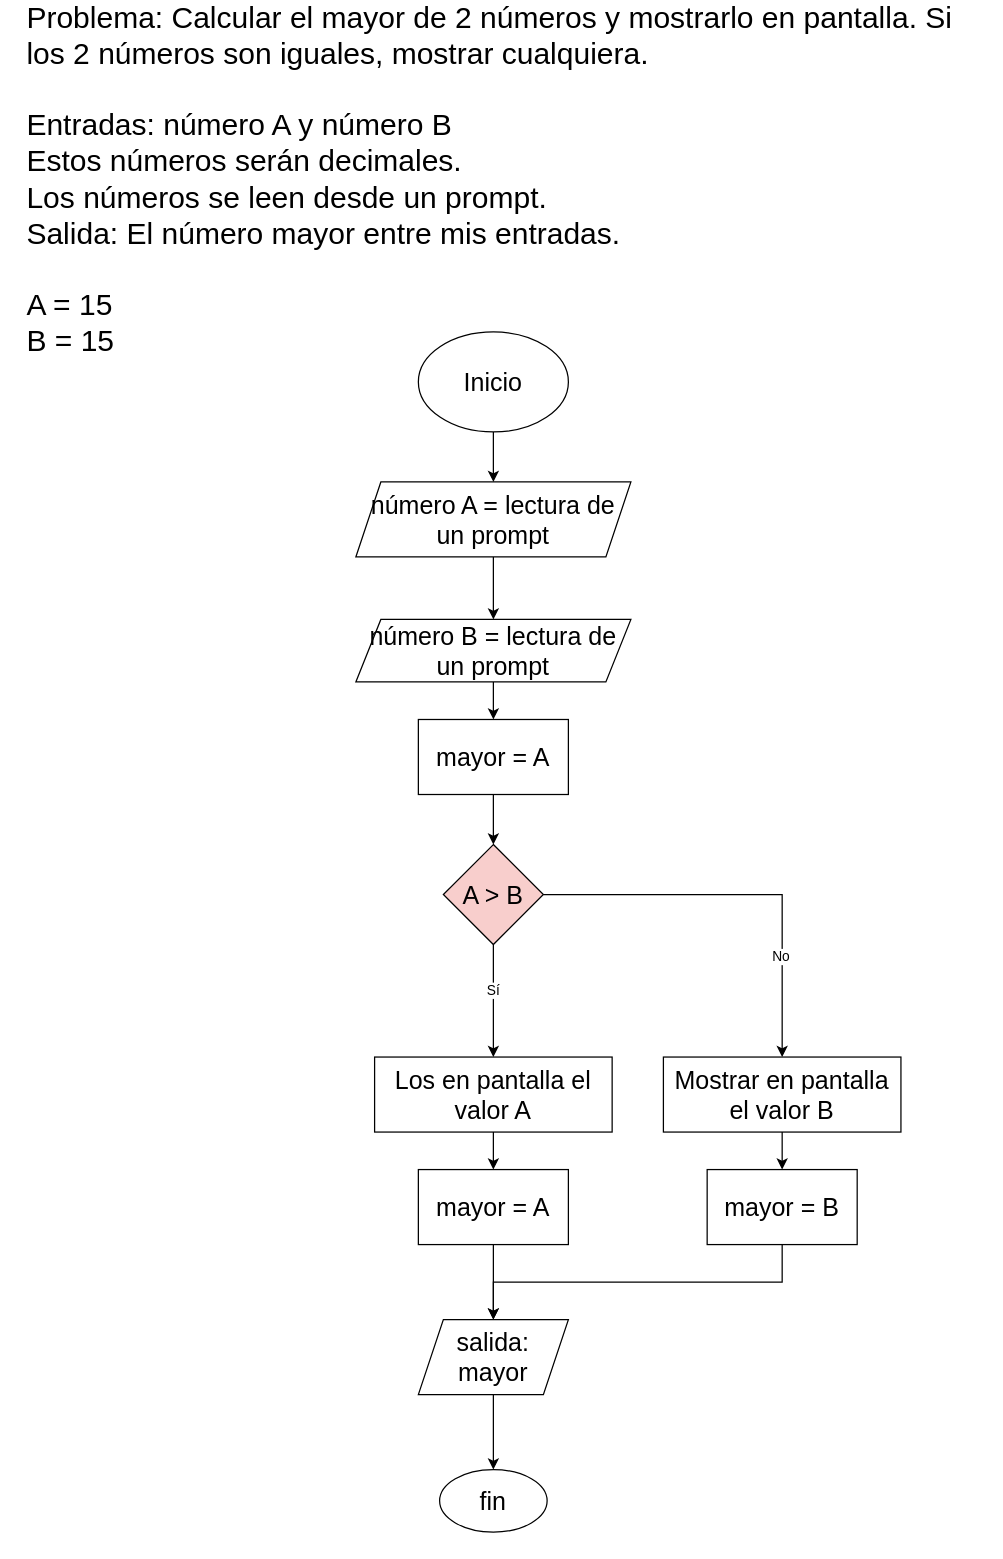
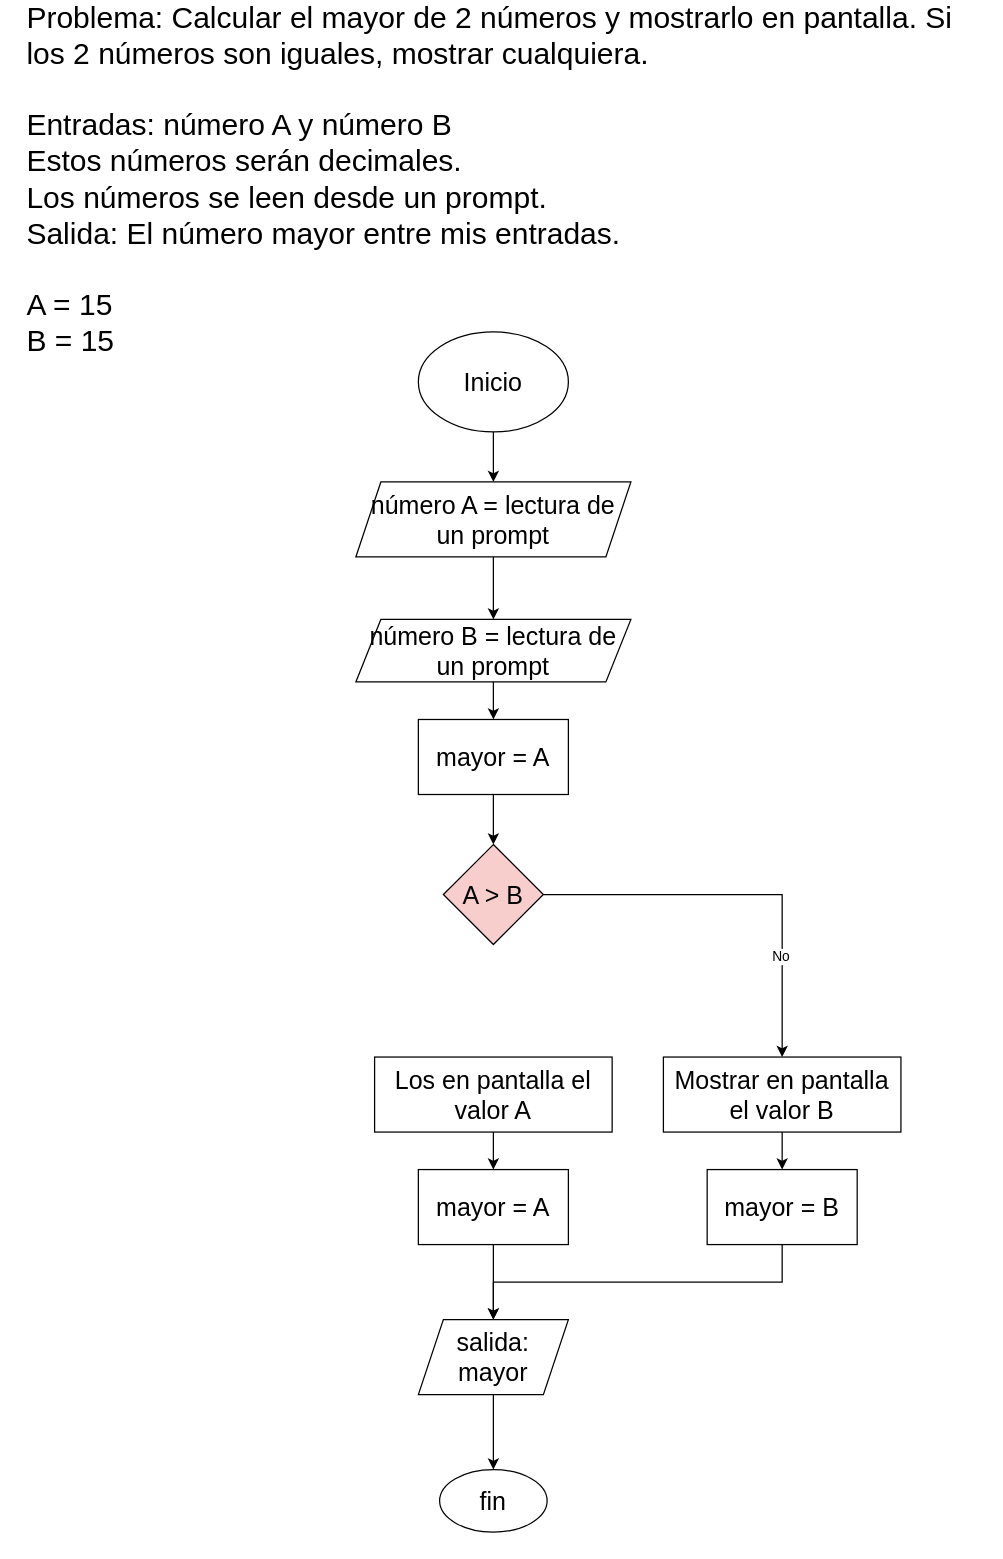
edge "A > B" -> "Los en pantalla el valor A": removed, label "Sí"
